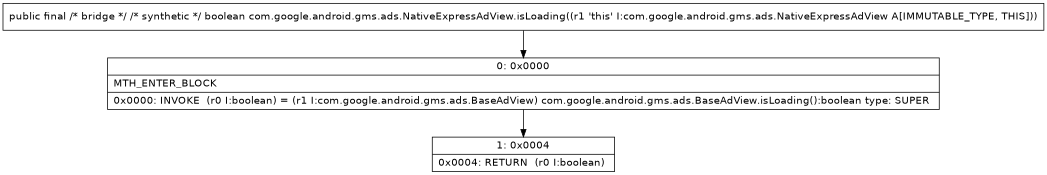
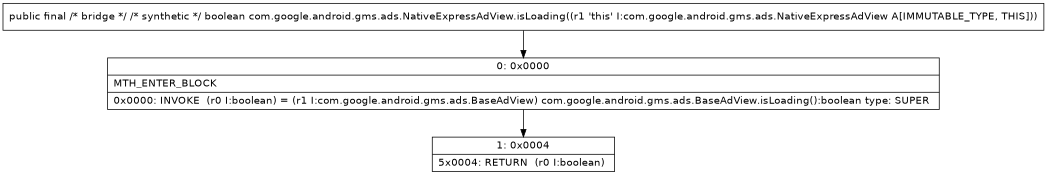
node "1: 0x0004": text "0x0004: RETURN  (r0 I:boolean)" -> "5x0004: RETURN  (r0 I:boolean)"
